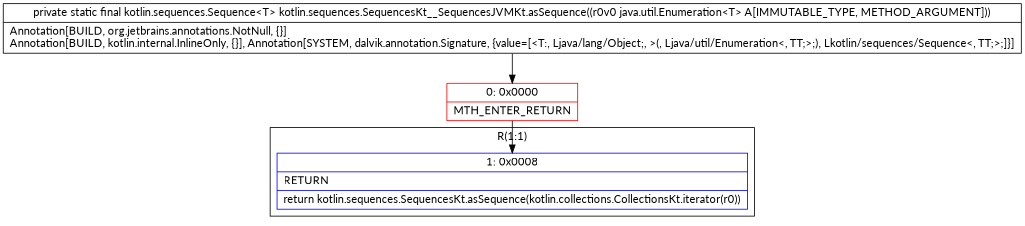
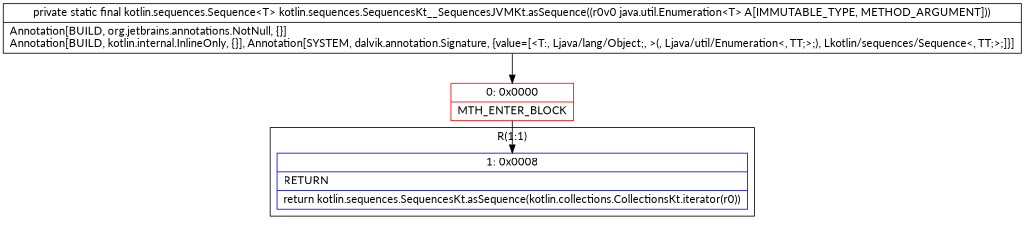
node "0: 0x0000": text "MTH_ENTER_RETURN" -> "MTH_ENTER_BLOCK"
